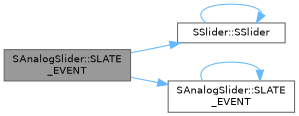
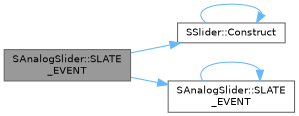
node "SSlider::SSlider": label "SSlider::SSlider" -> "SSlider::Construct"
